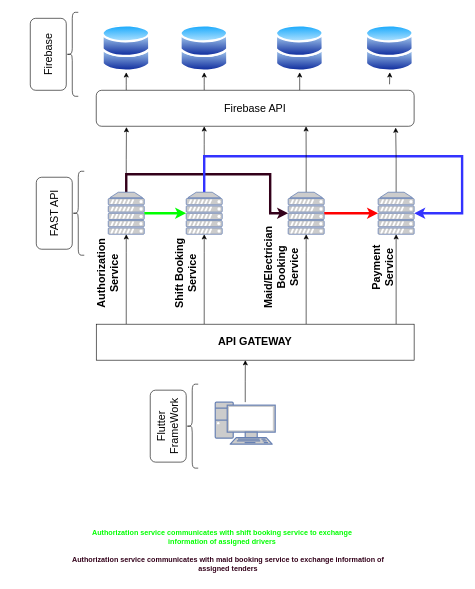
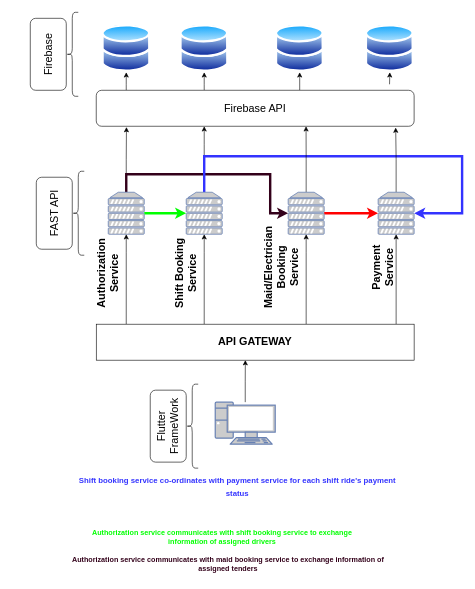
node "Shift booking service co-ordinates with payment service for each shift ride's payment status": added
